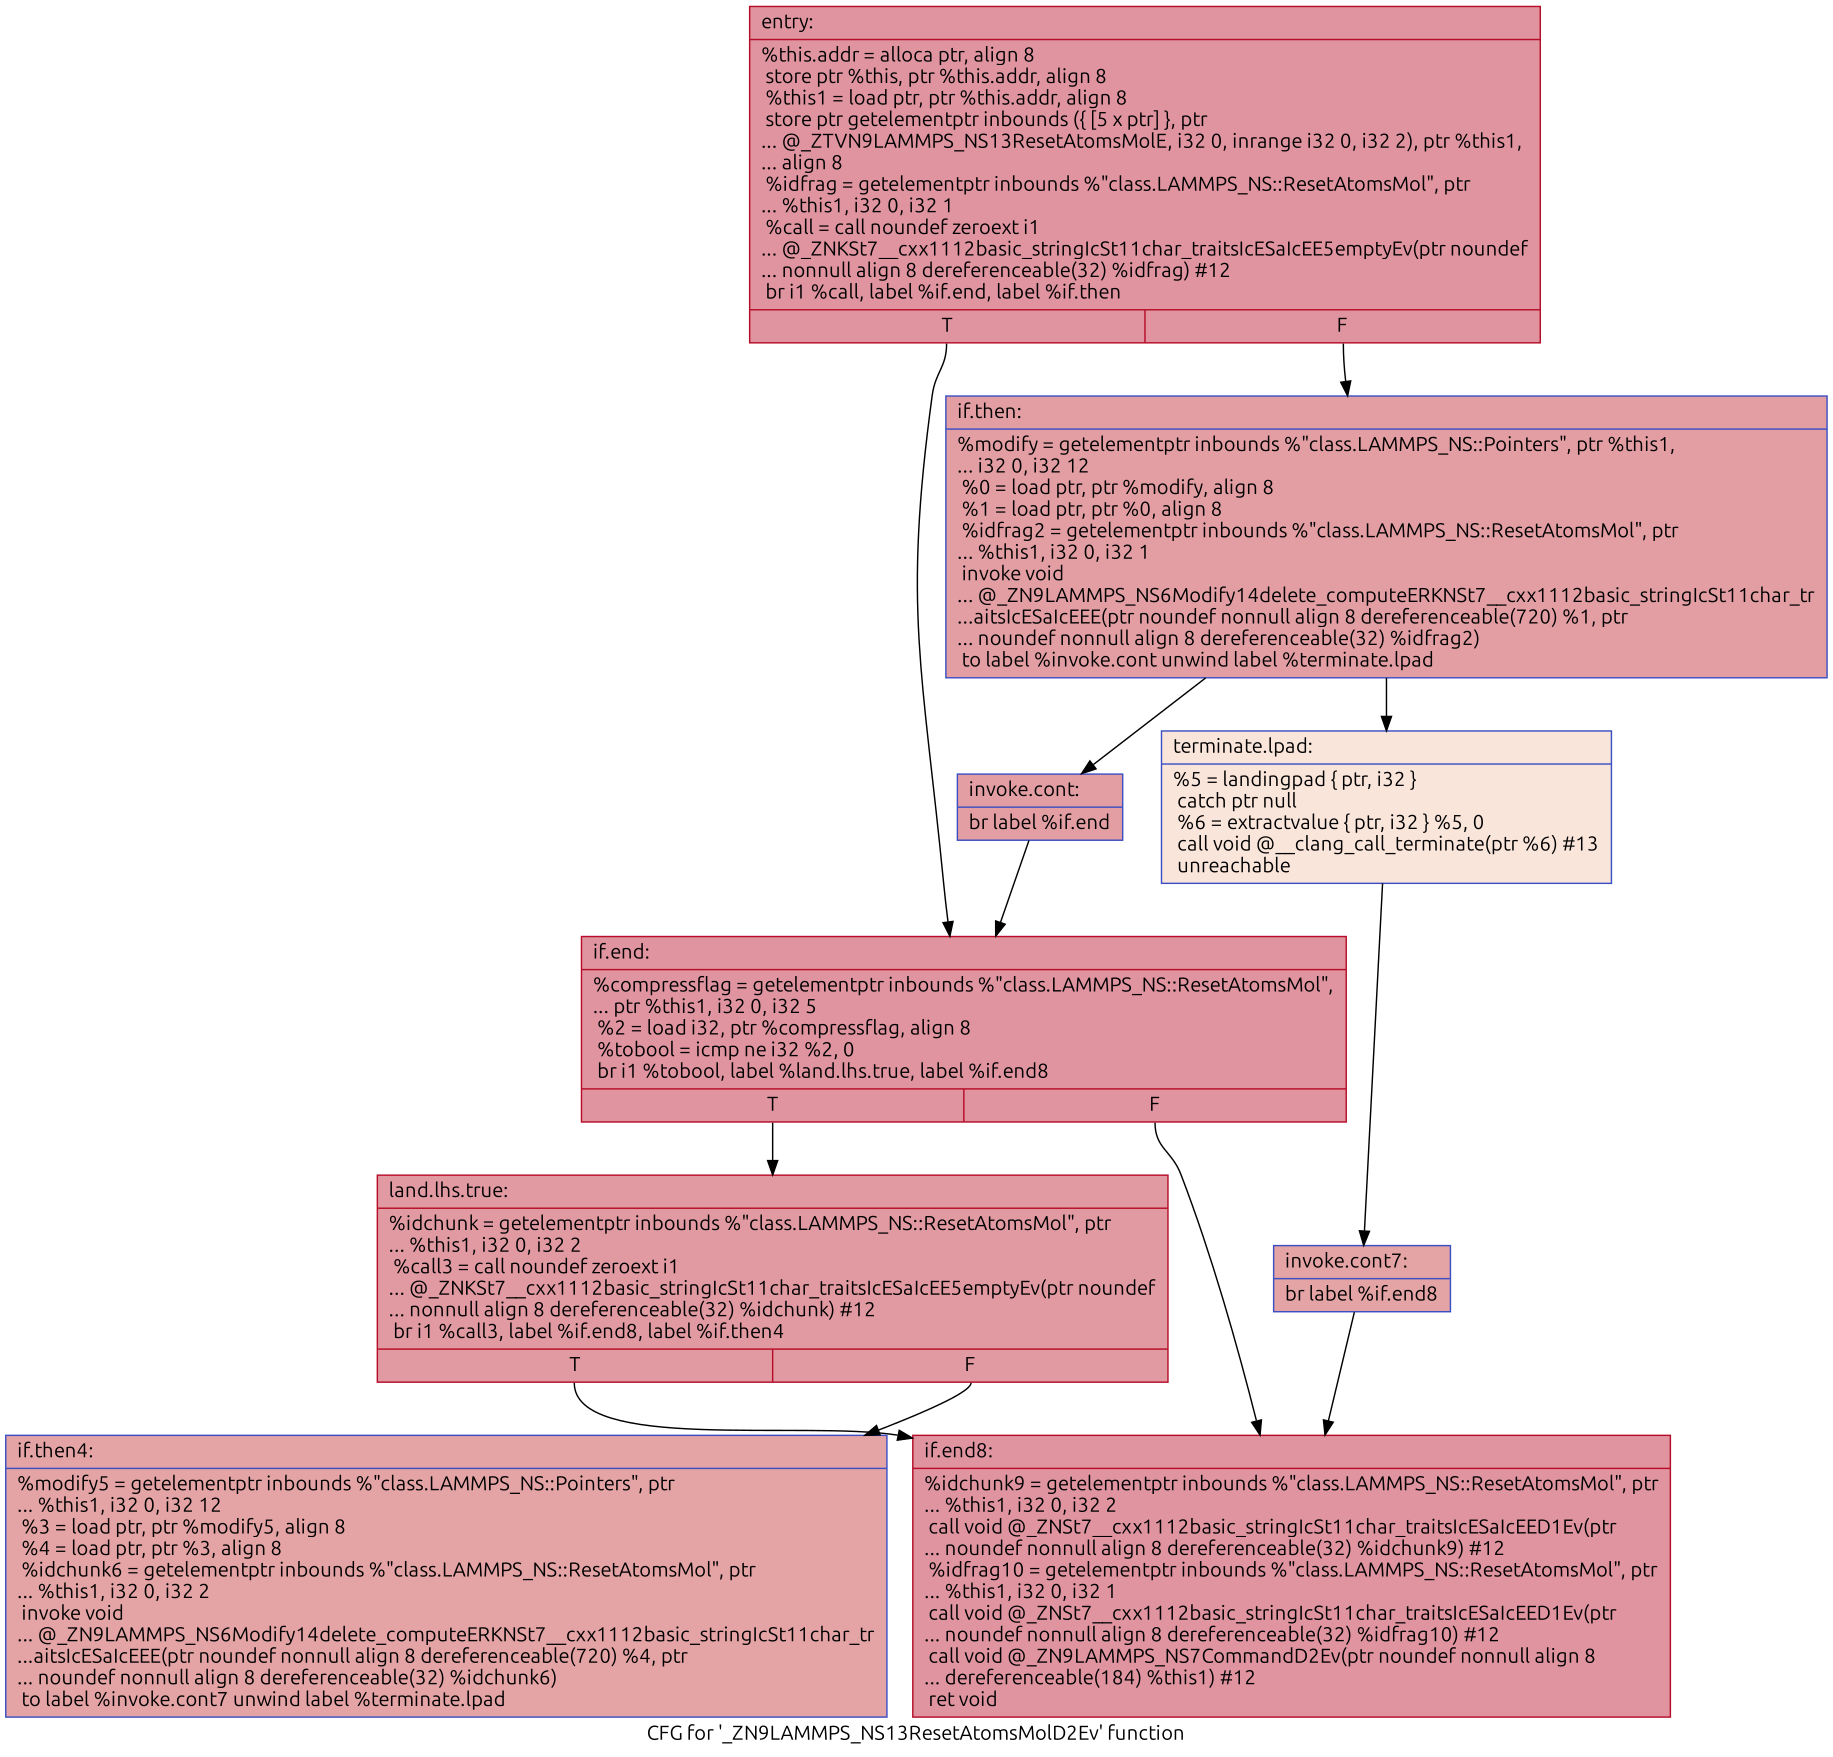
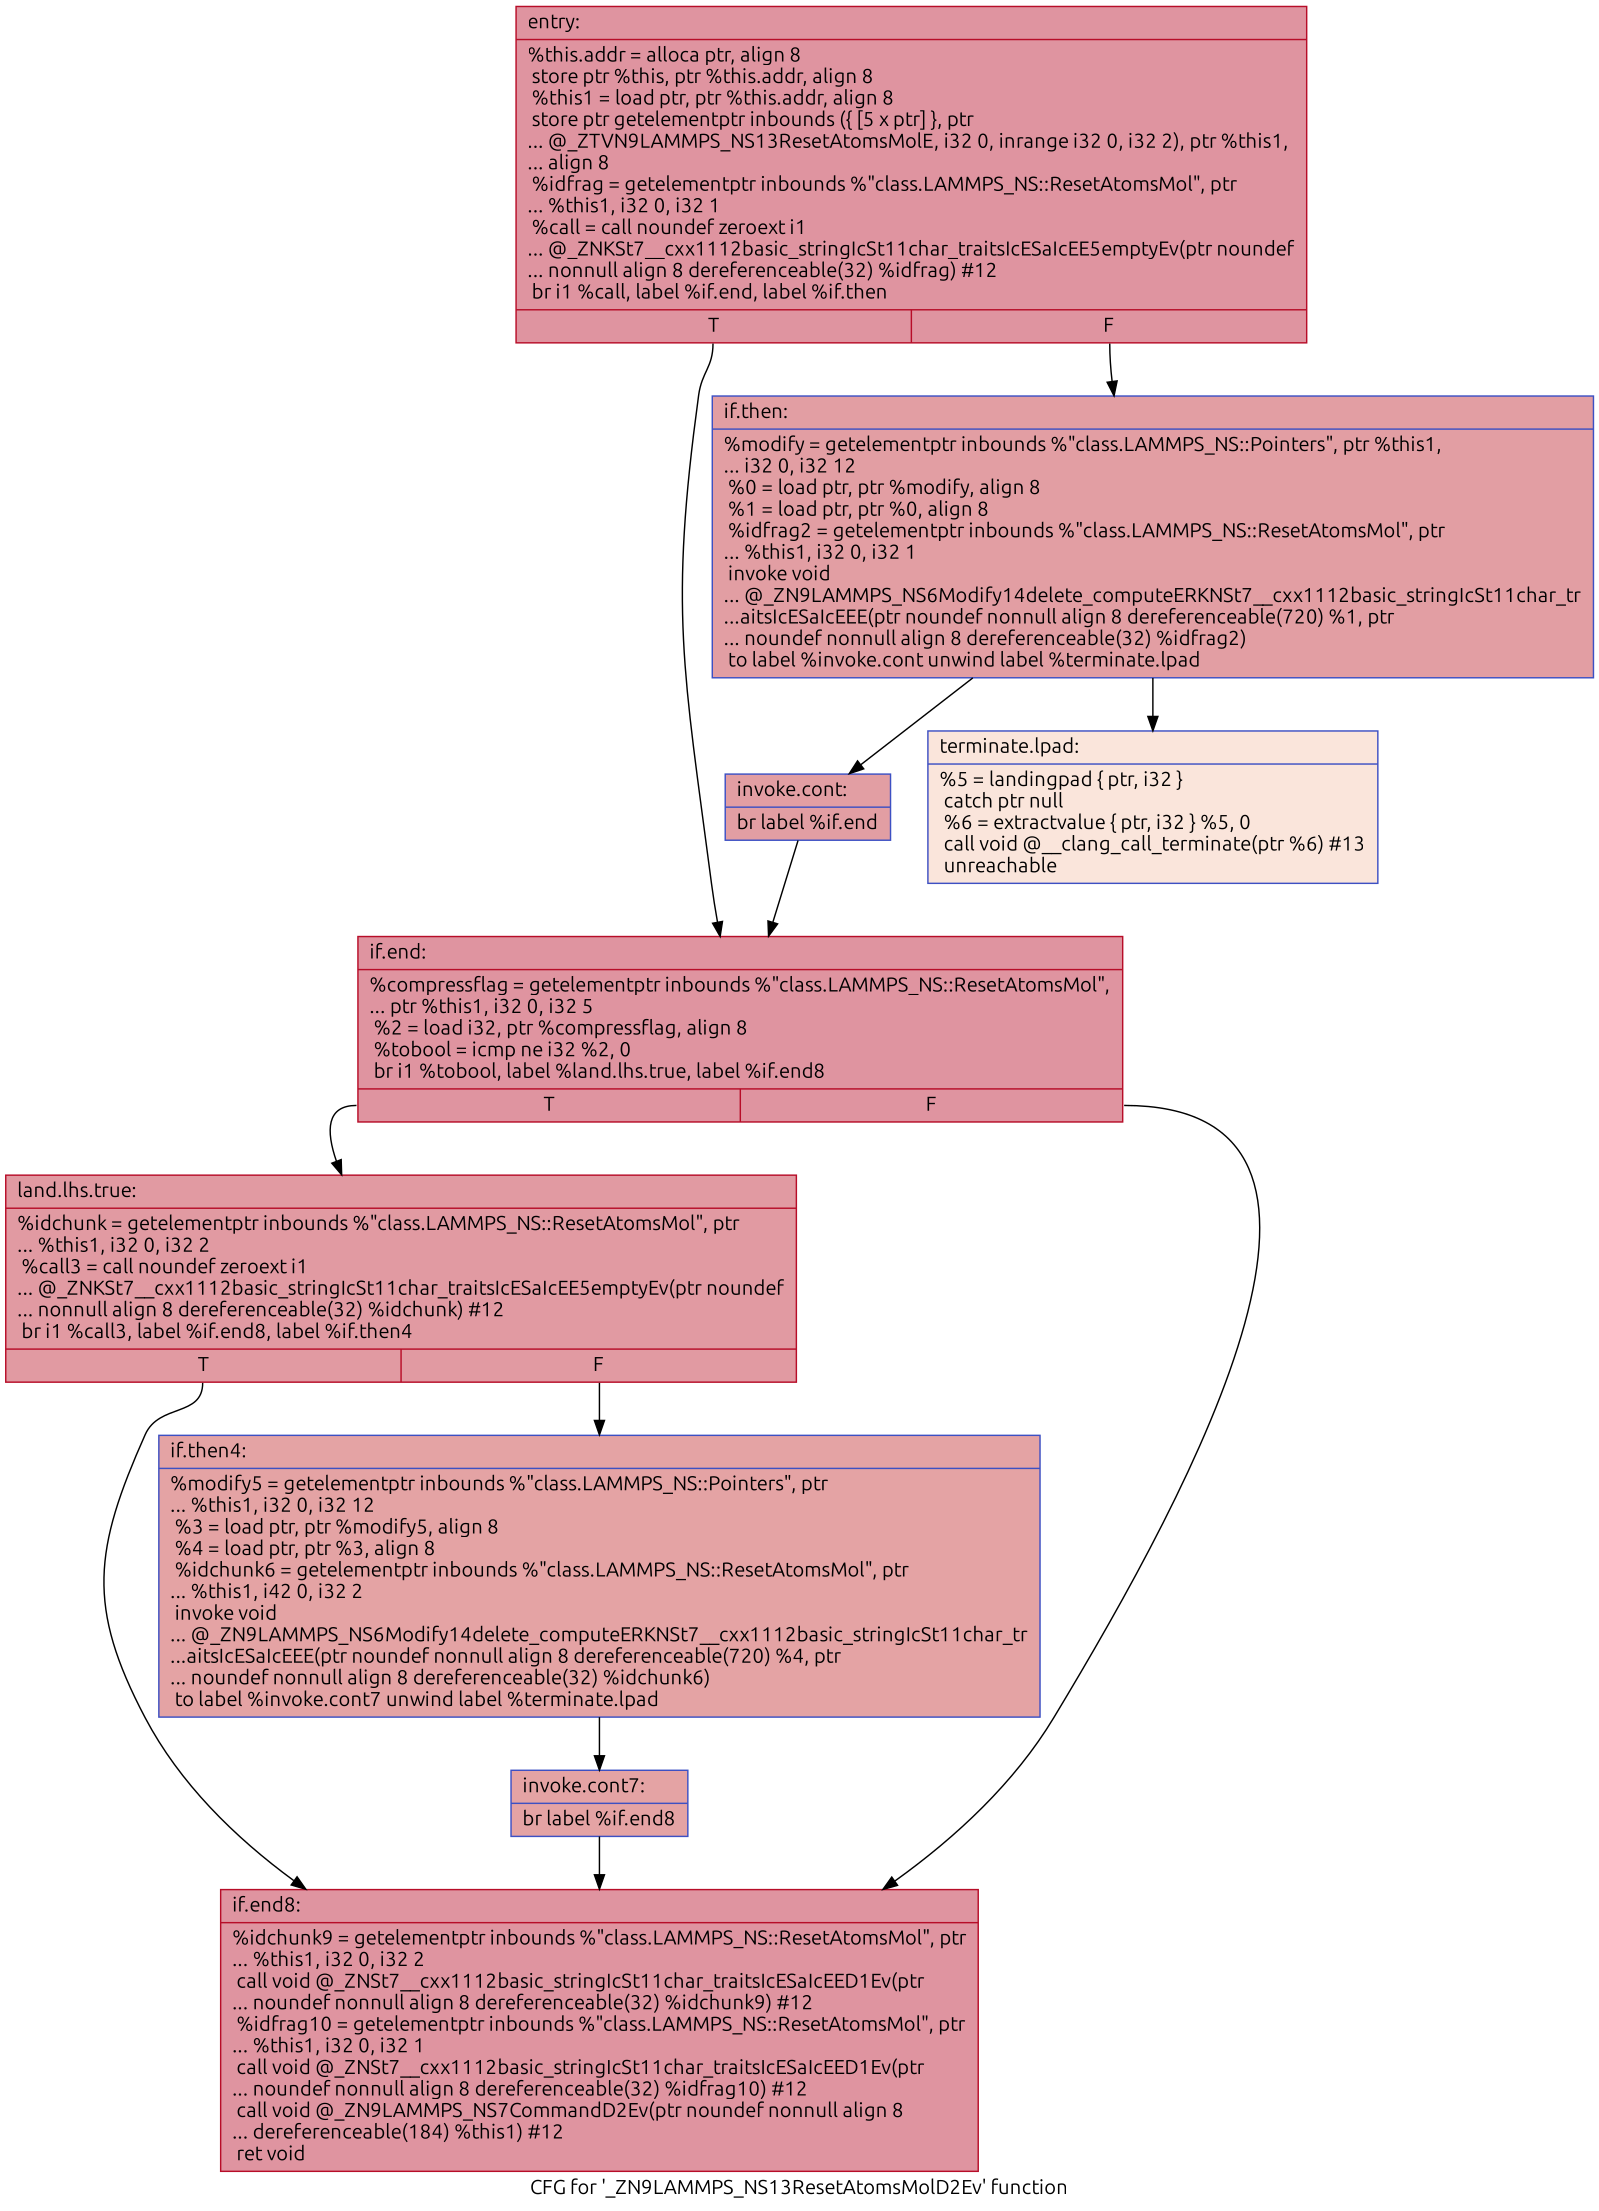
edge "terminate.lpad:" -> "invoke.cont7:": now "if.then4:" -> "invoke.cont7:"
node "if.then4:": text "... %this1, i32 0, i32 2" -> "... %this1, i42 0, i32 2"
